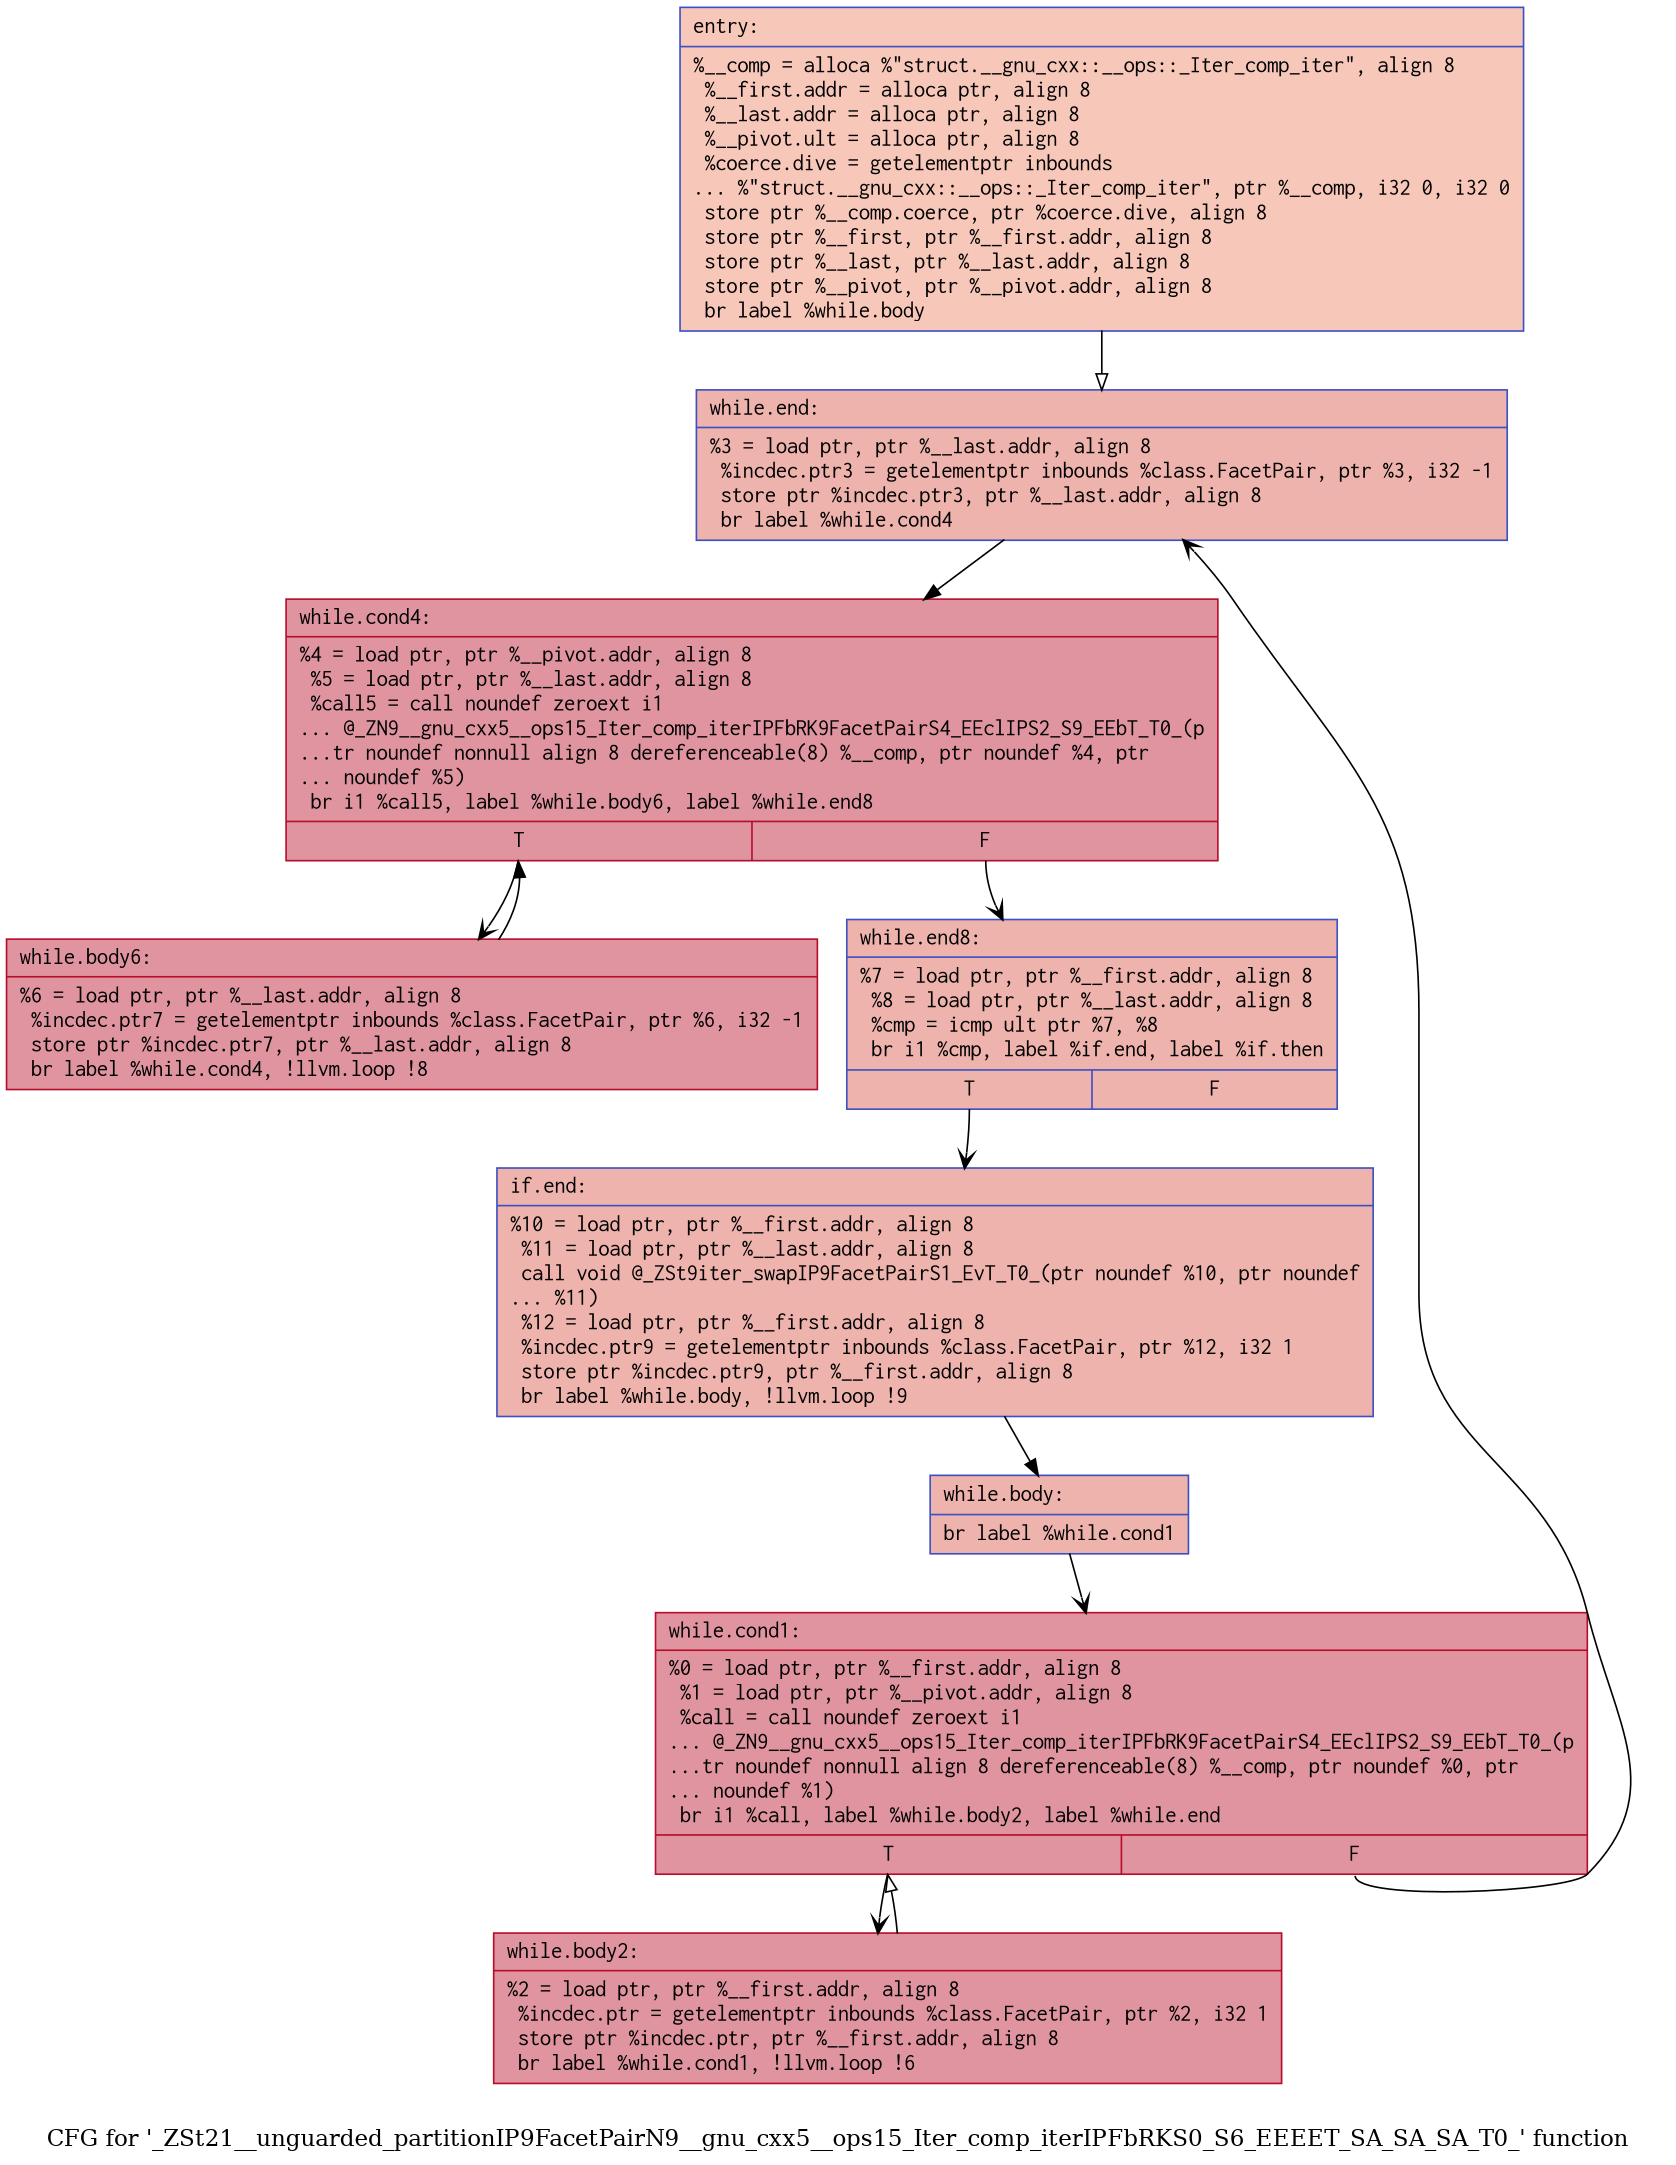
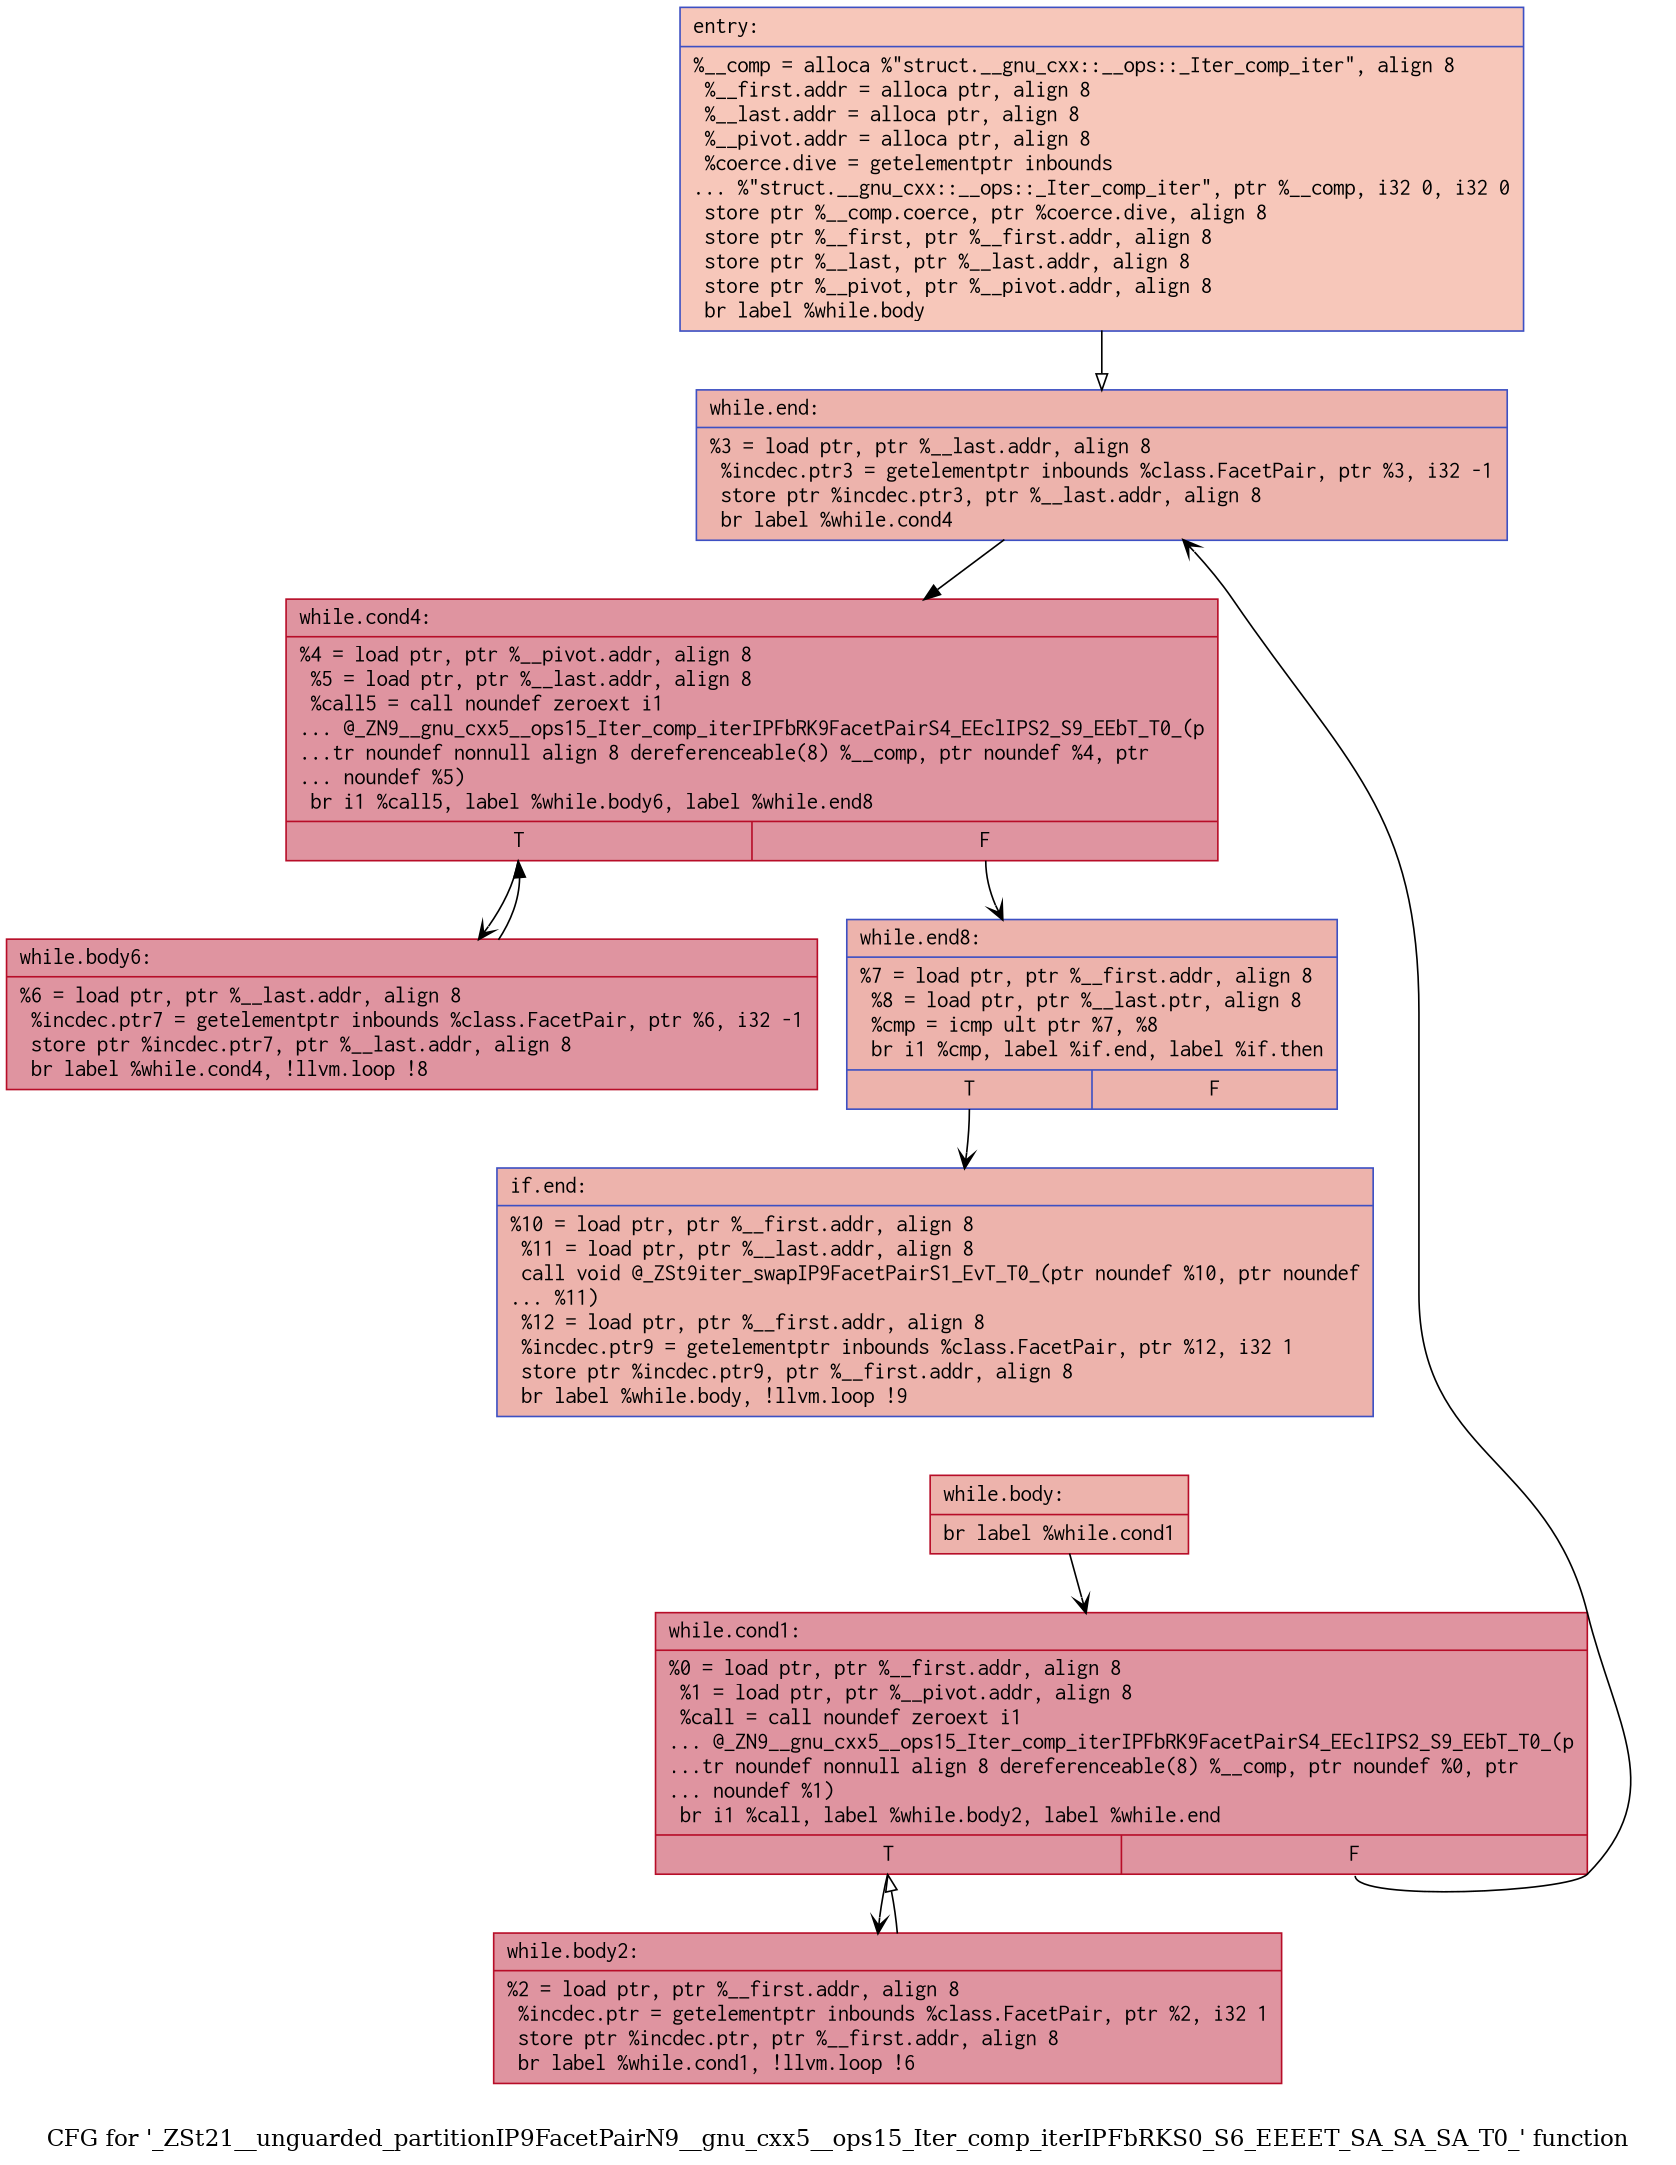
node "entry:": text "%__pivot.ult = alloca ptr, align 8" -> "%__pivot.addr = alloca ptr, align 8"
node "while.end8:": text "%8 = load ptr, ptr %__last.addr, align 8" -> "%8 = load ptr, ptr %__last.ptr, align 8"
edge "if.end:" -> "while.body:": removed
node "while.body:": color #3d50c3ff -> #b70d28ff
